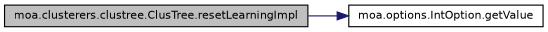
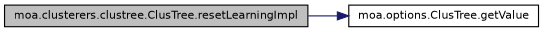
node "moa.options.IntOption.getValue": label "moa.options.IntOption.getValue" -> "moa.options.ClusTree.getValue"
